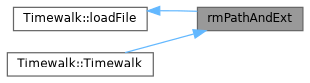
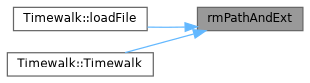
edge "rmPathAndExt" -> "Timewalk::loadFile": reversed
